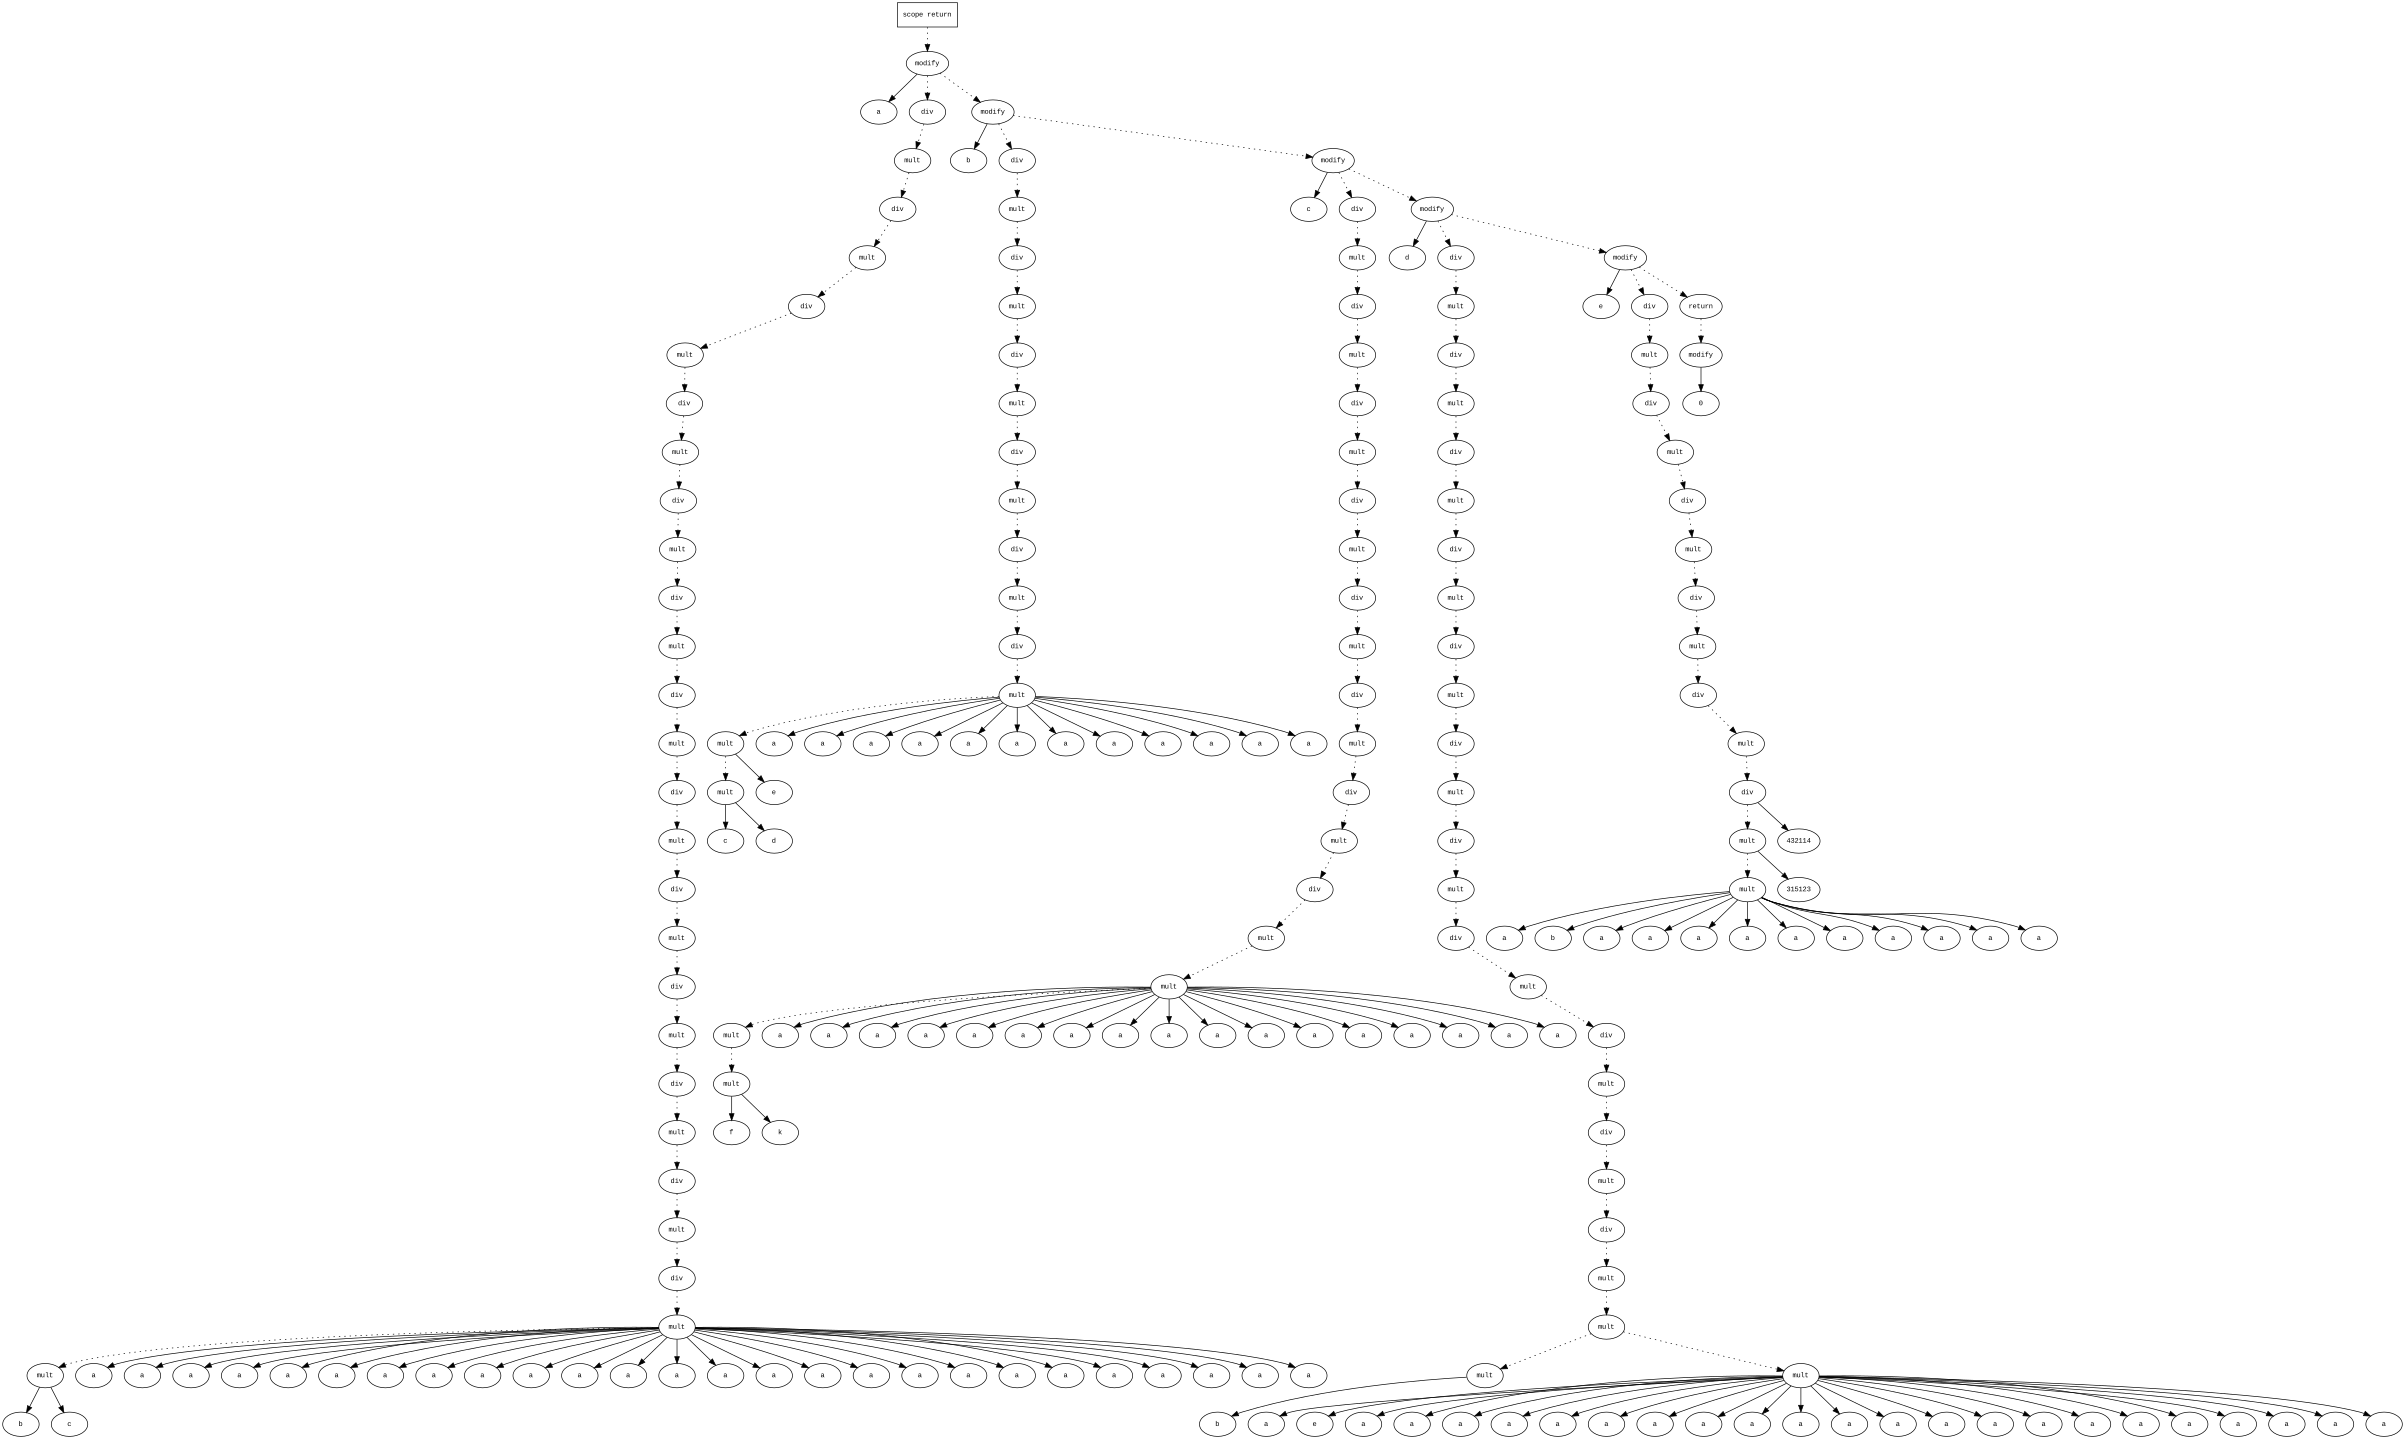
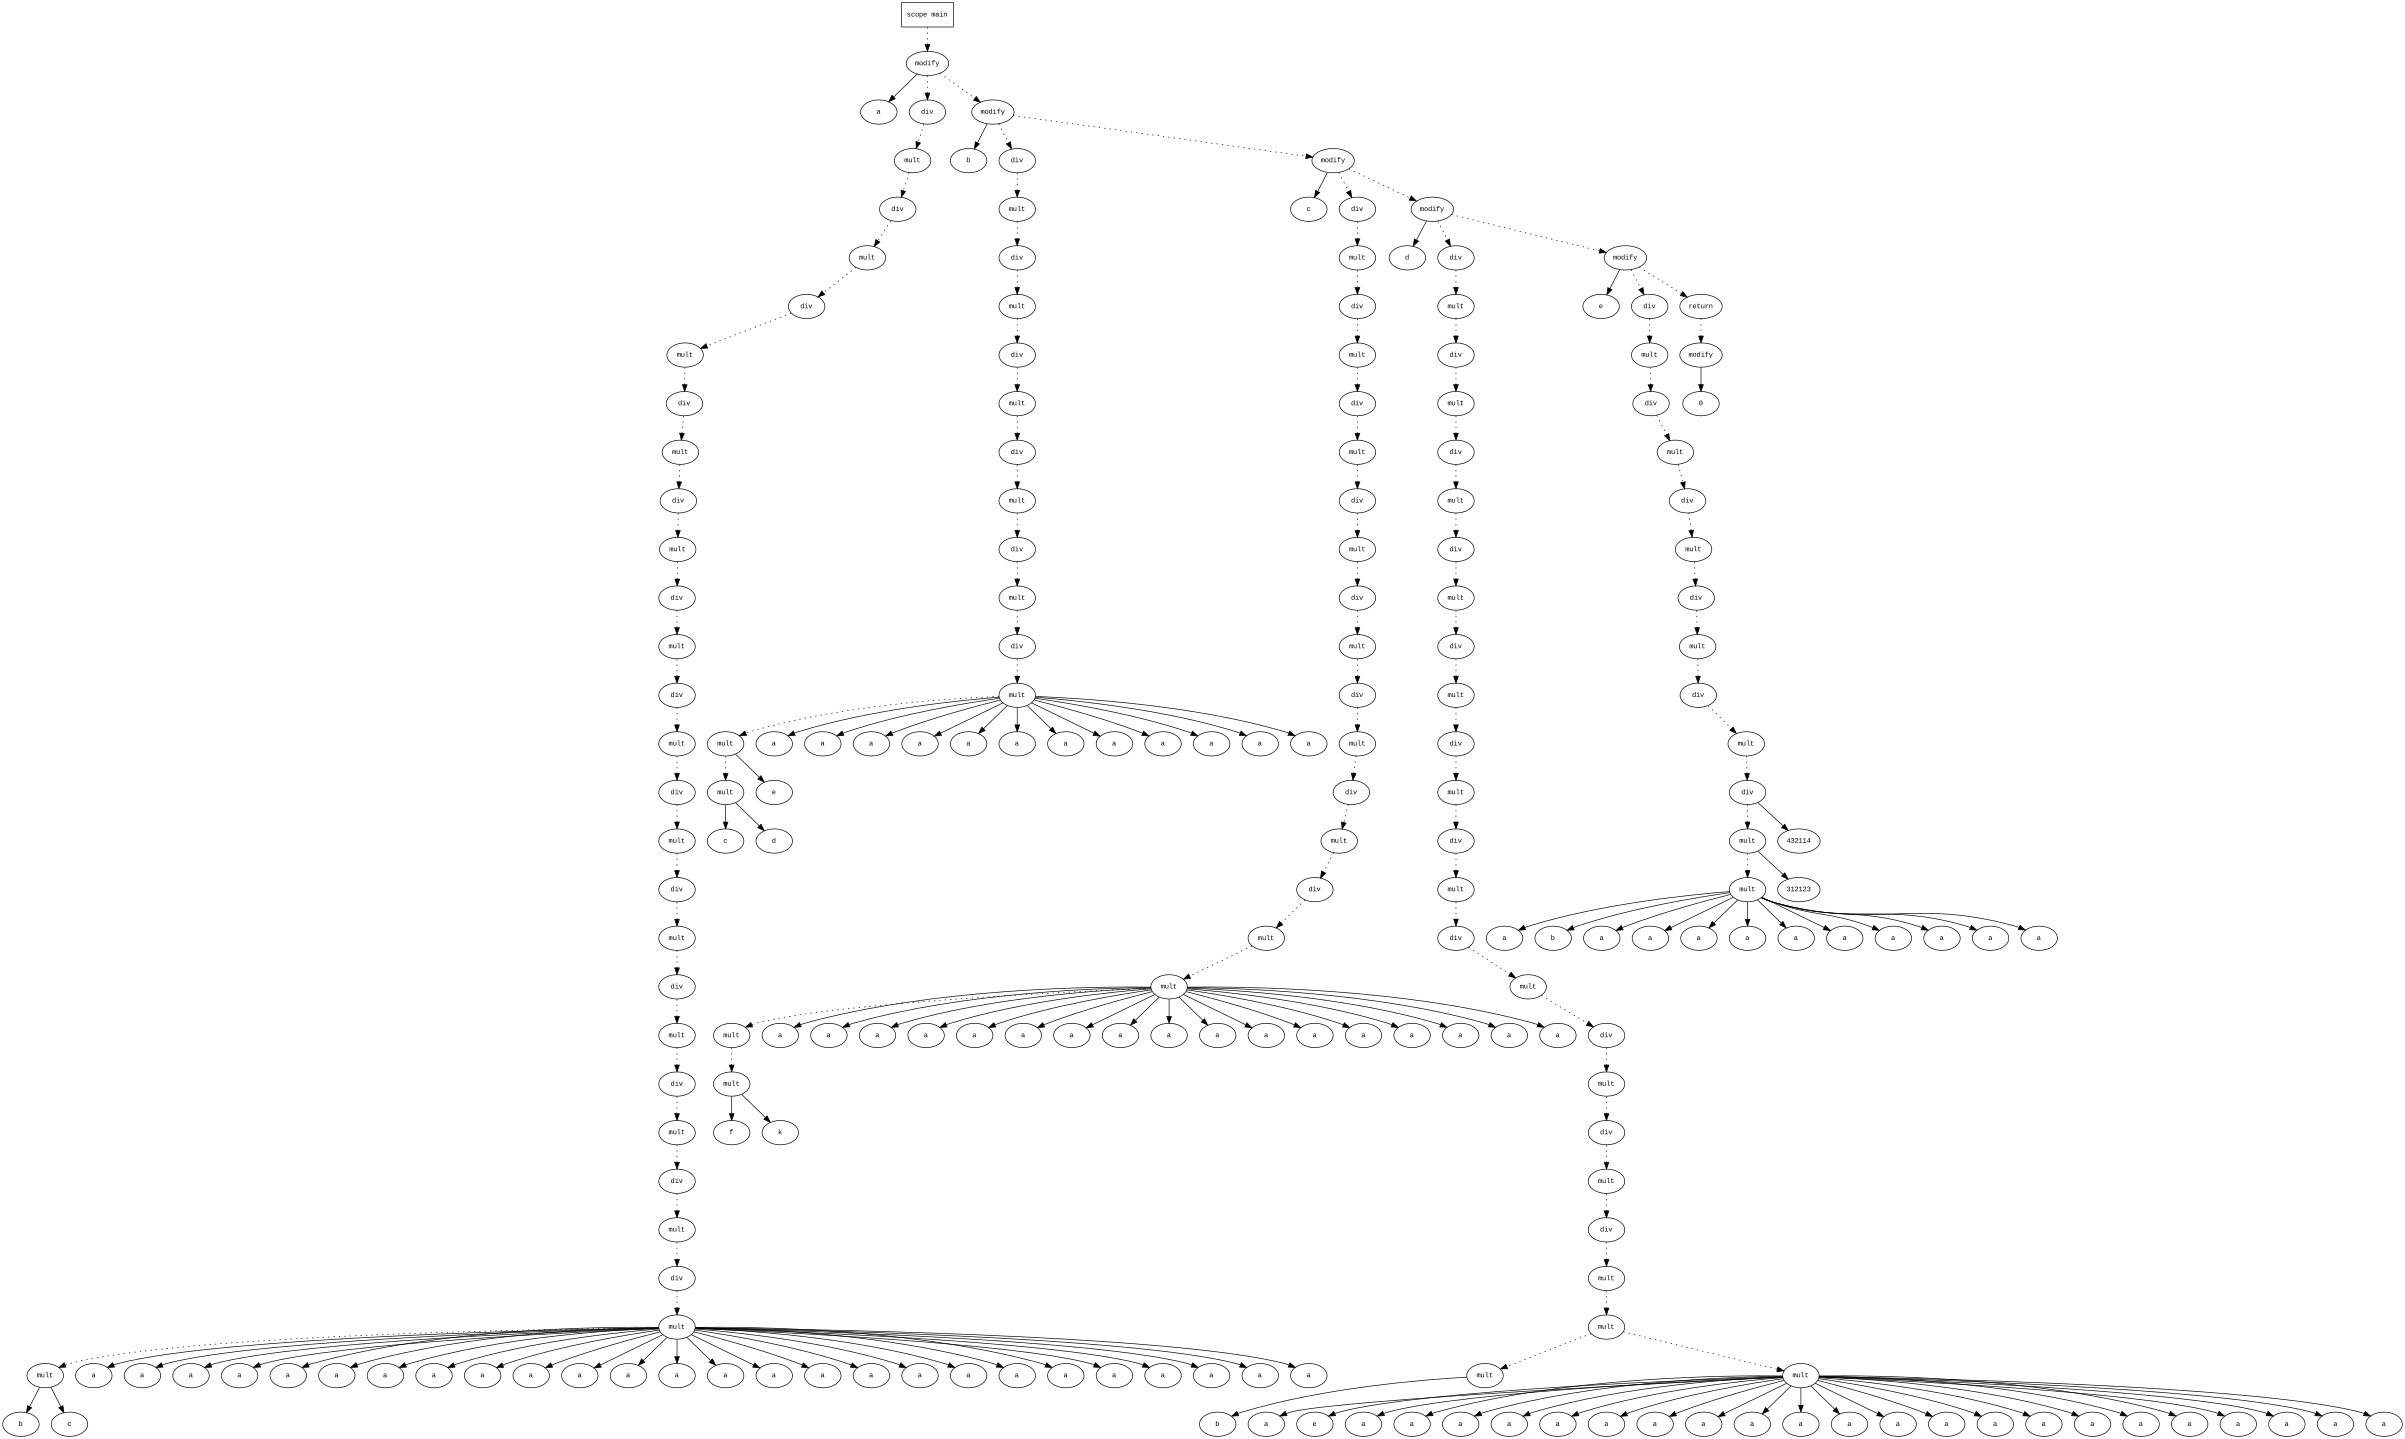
node "scope return": label "scope return" -> "scope main"
node "315123": label "315123" -> "312123"
